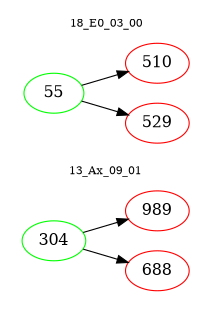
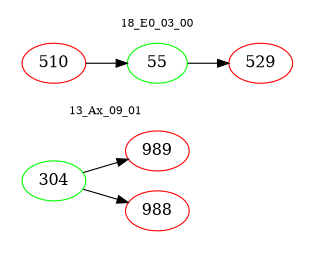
edge "55" -> "510": reversed
node "688": label "688" -> "988"
